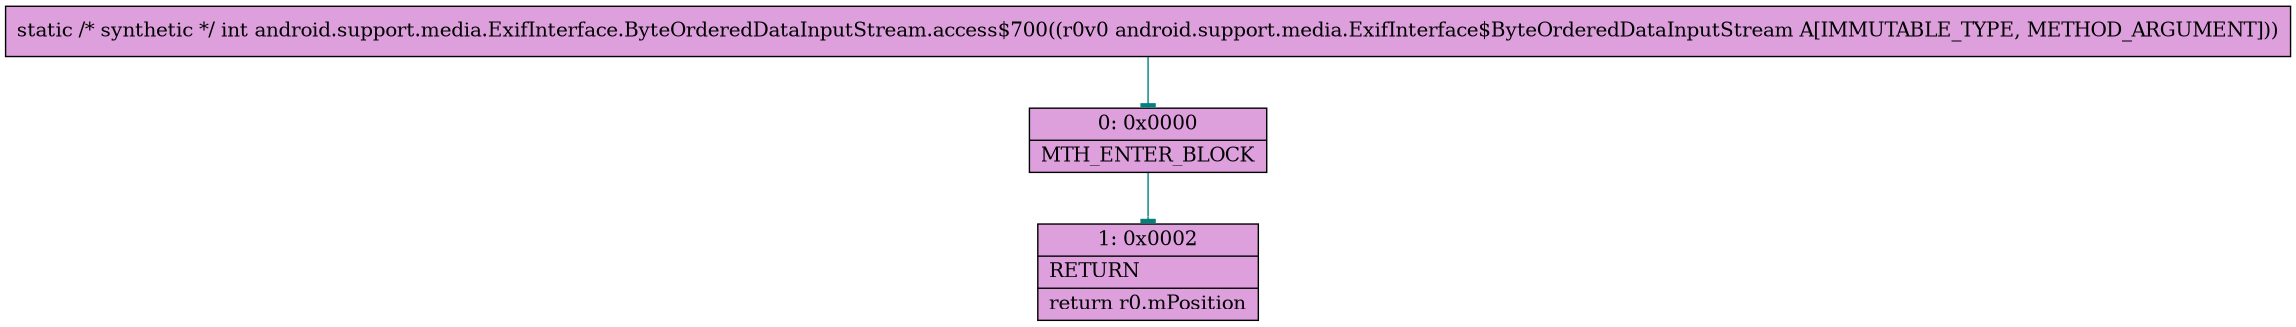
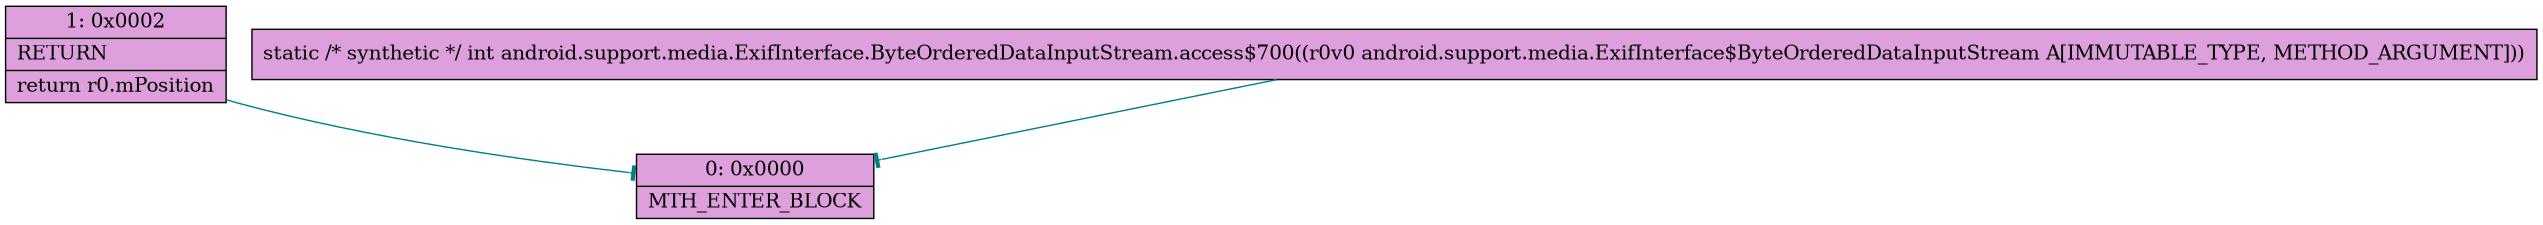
edge "0: 0x0000" -> "1: 0x0002": reversed
